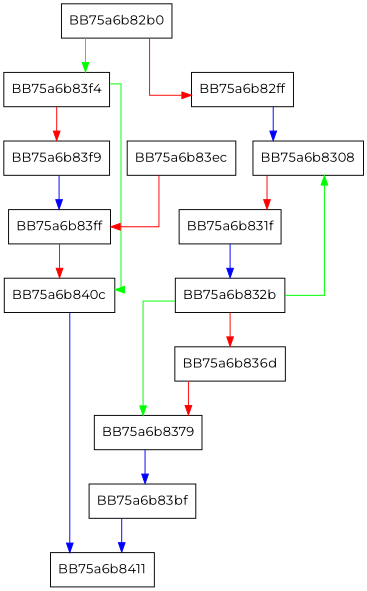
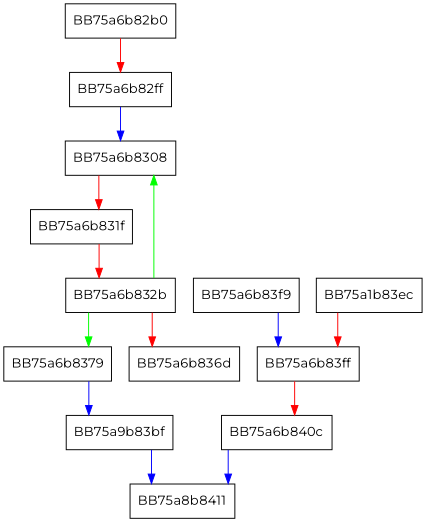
node "BB75a6b83f4": removed
node "BB75a6b83ec": label "BB75a6b83ec" -> "BB75a1b83ec"
edge "BB75a6b831f" -> "BB75a6b832b": color blue -> red
edge "BB75a6b836d" -> "BB75a6b8379": removed
node "BB75a6b83bf": label "BB75a6b83bf" -> "BB75a9b83bf"
node "BB75a6b8411": label "BB75a6b8411" -> "BB75a8b8411"
